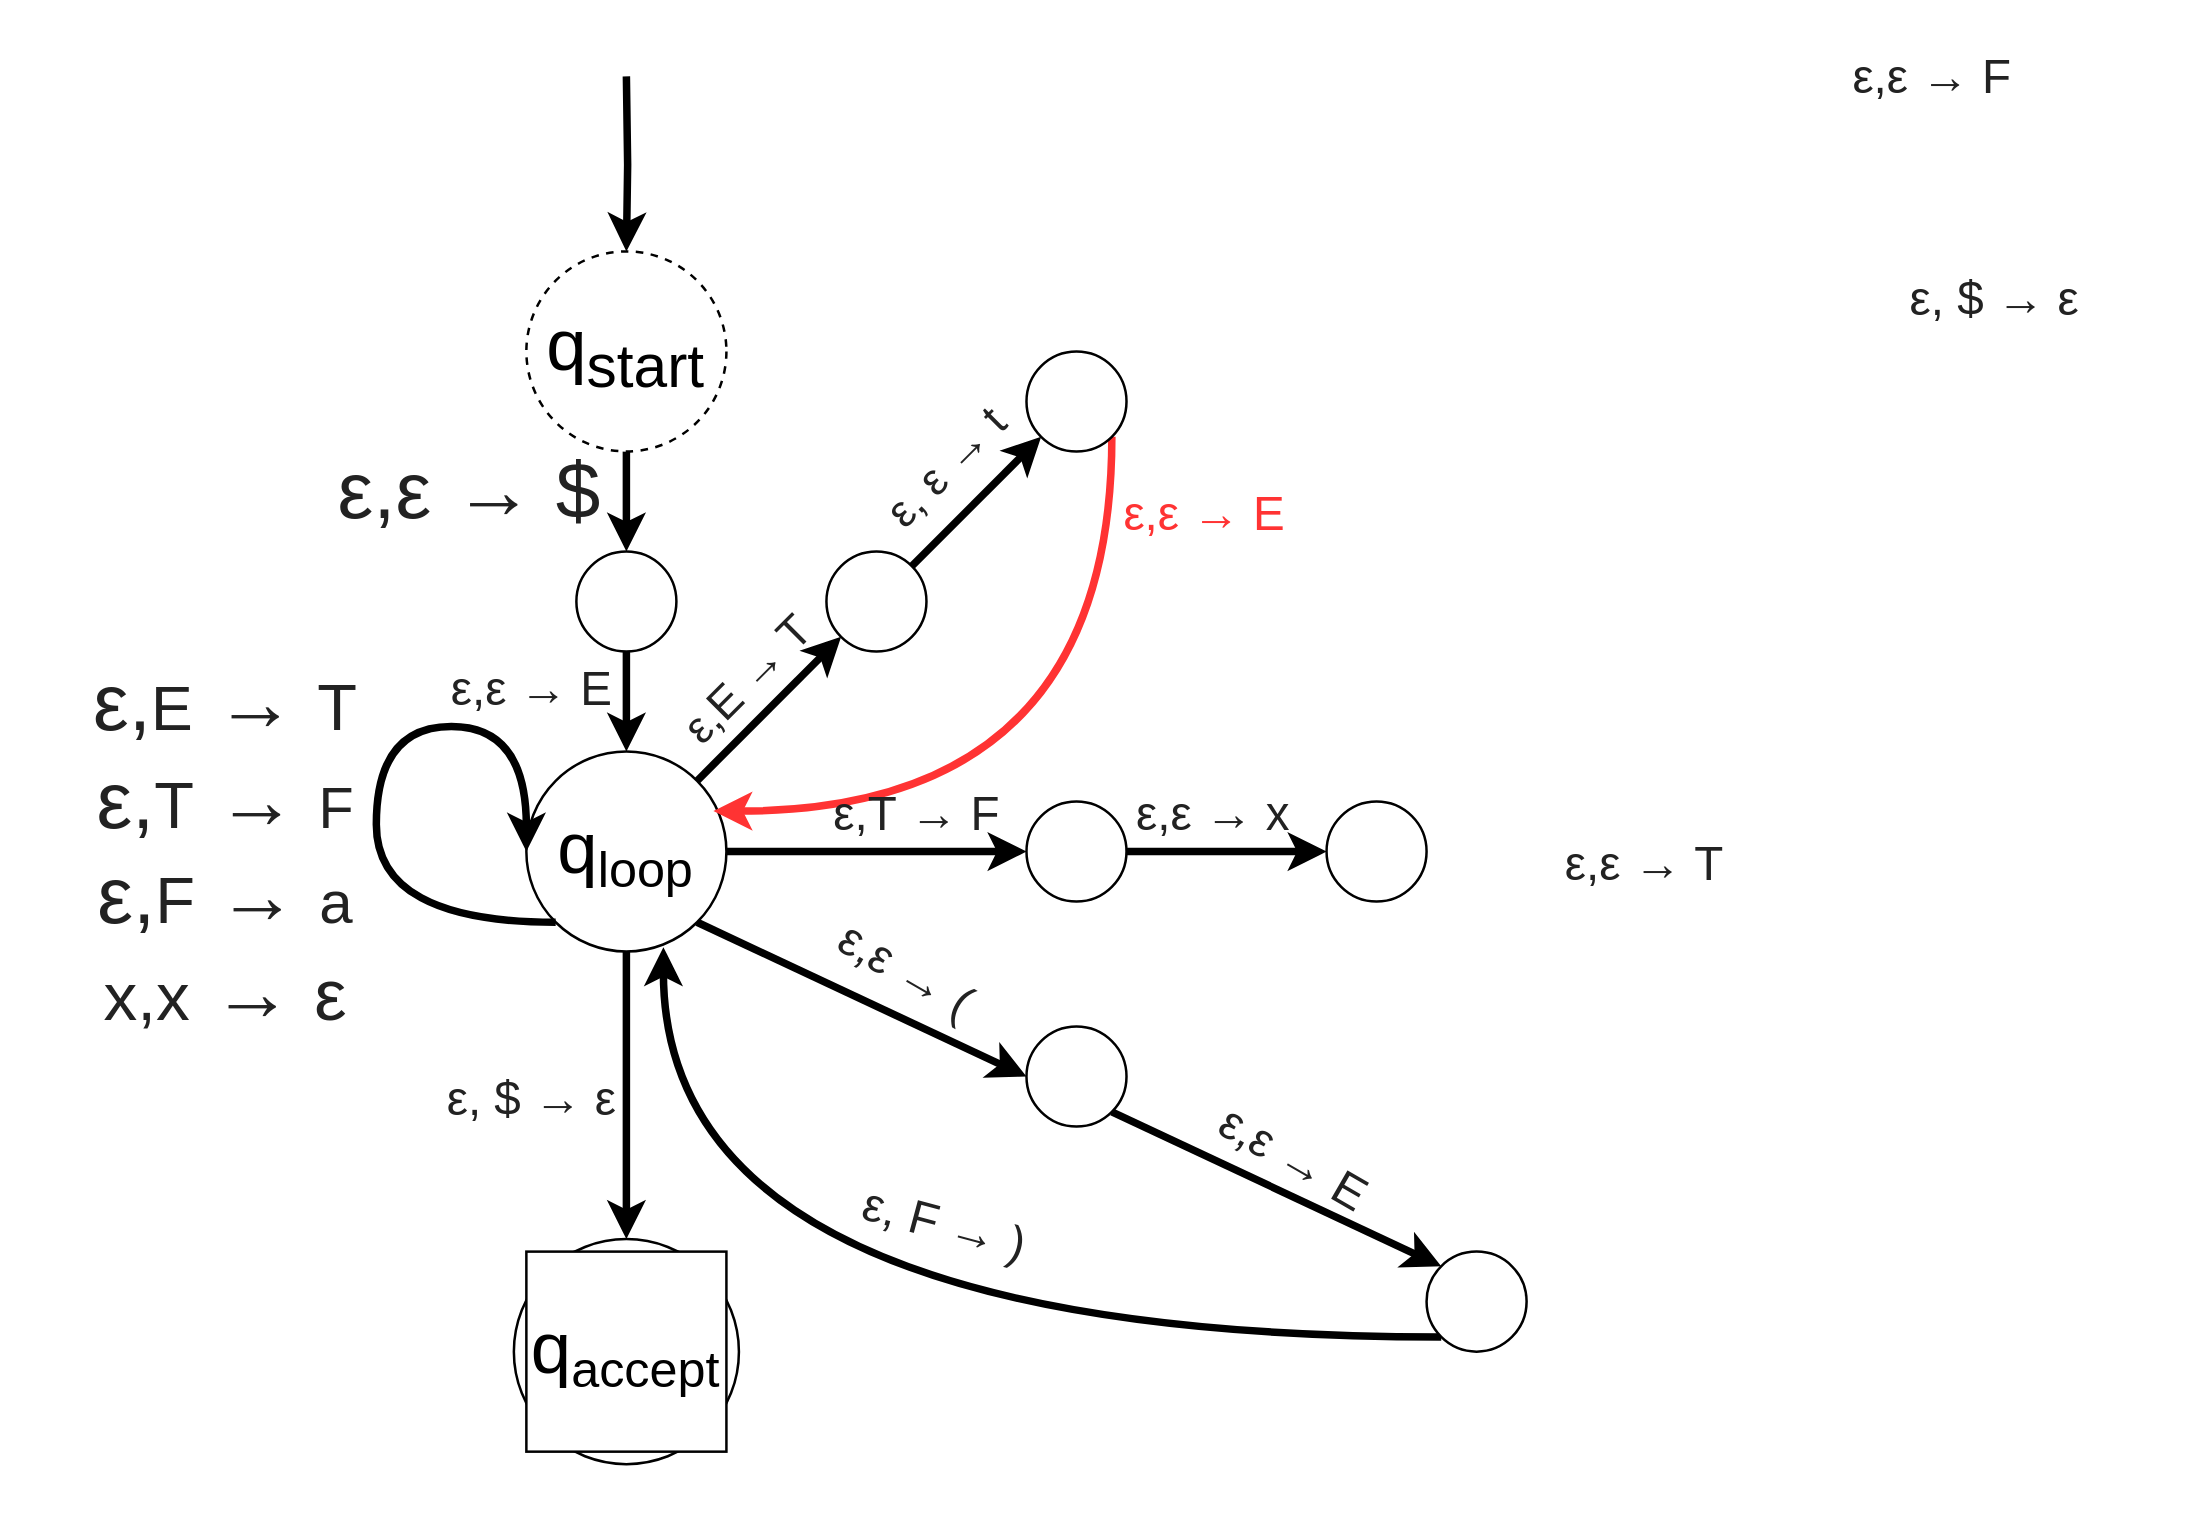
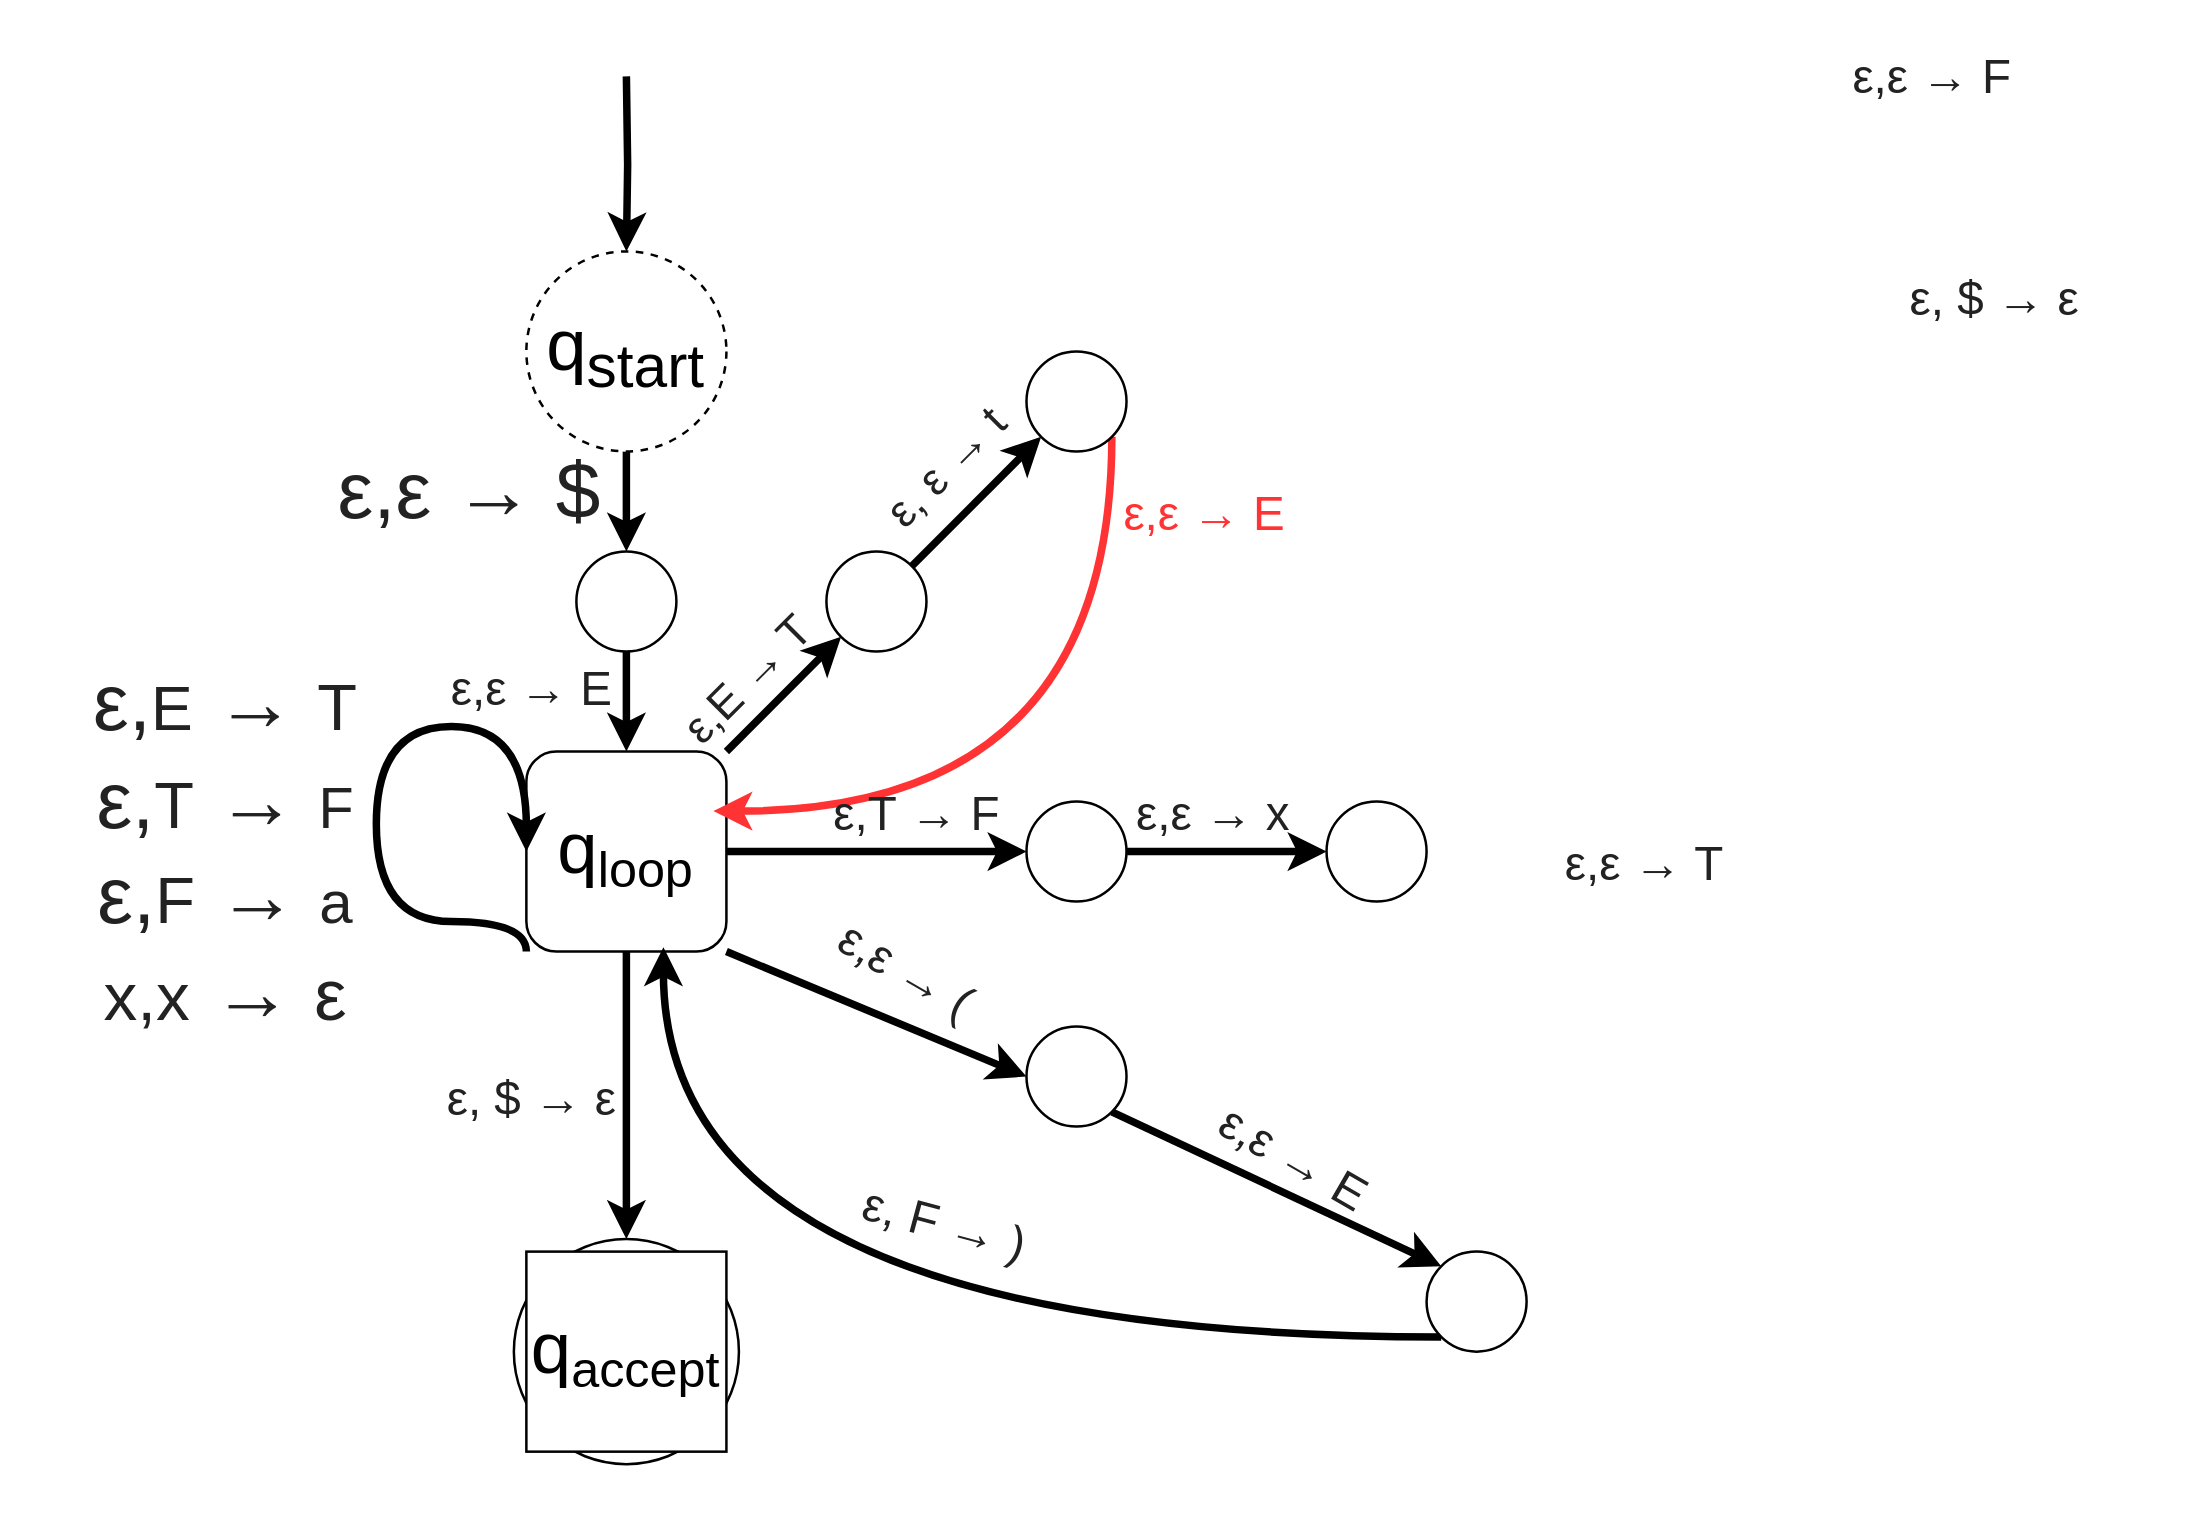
node "qloop": shape ellipse -> rounded rectangle
